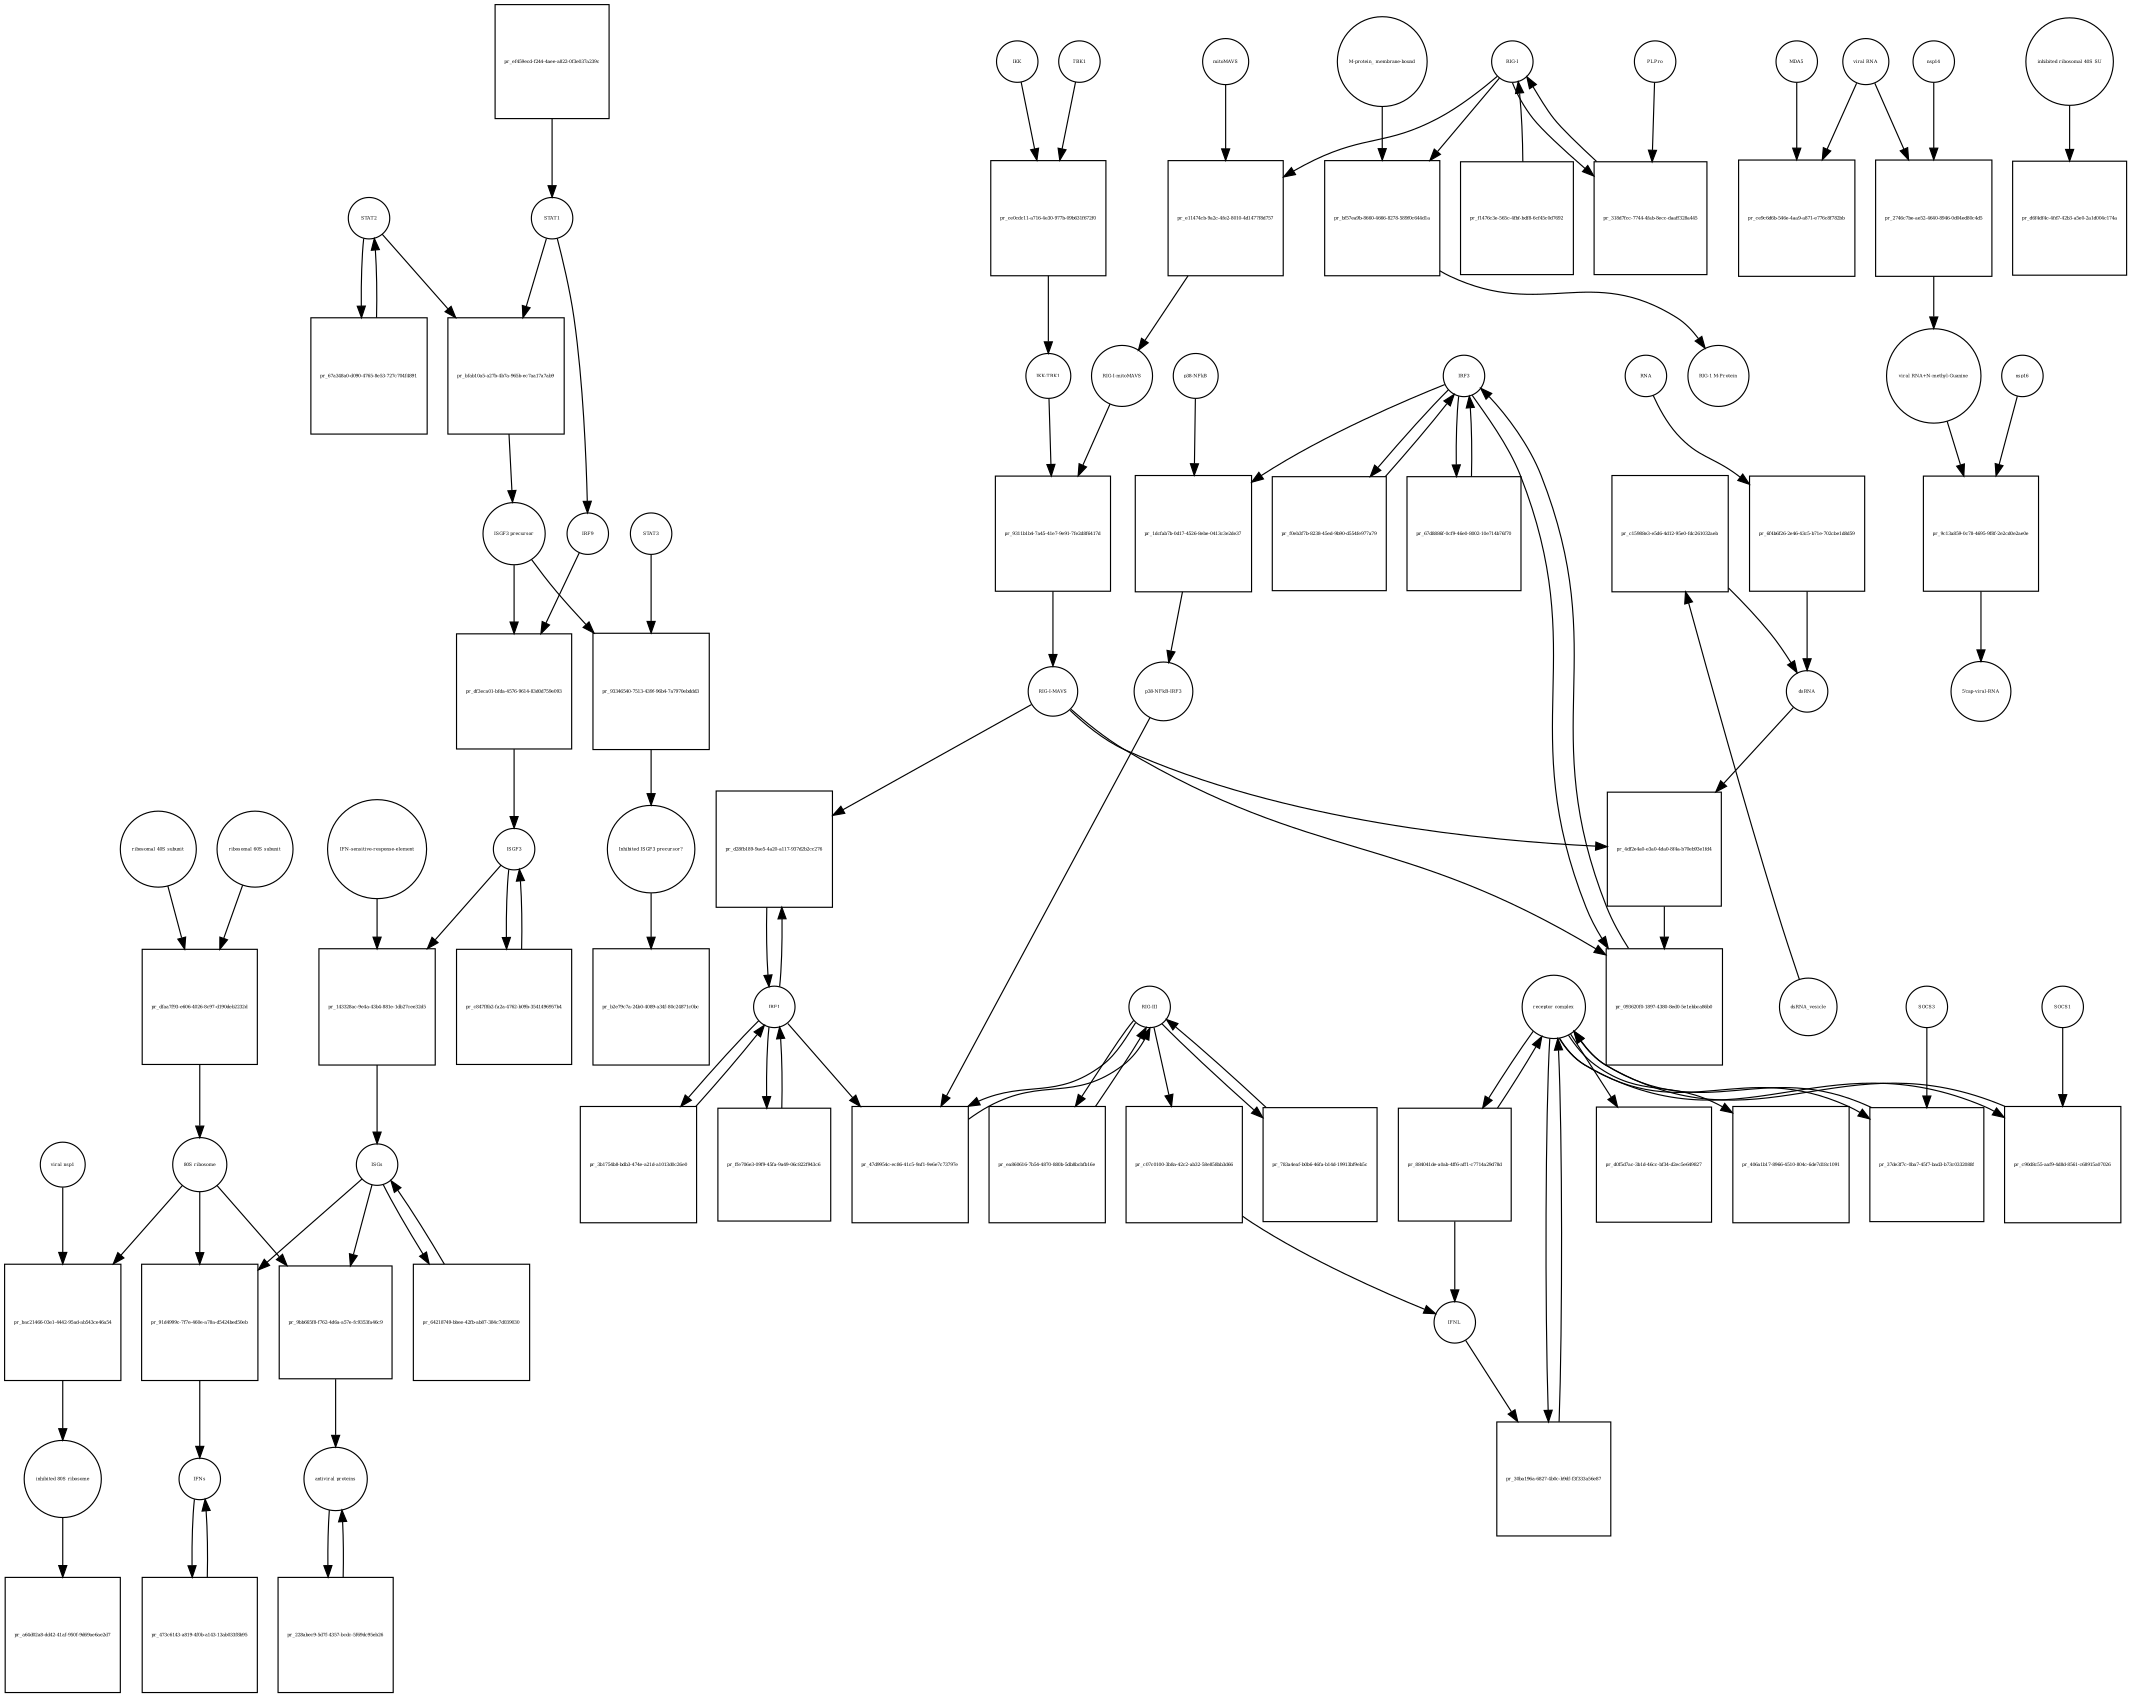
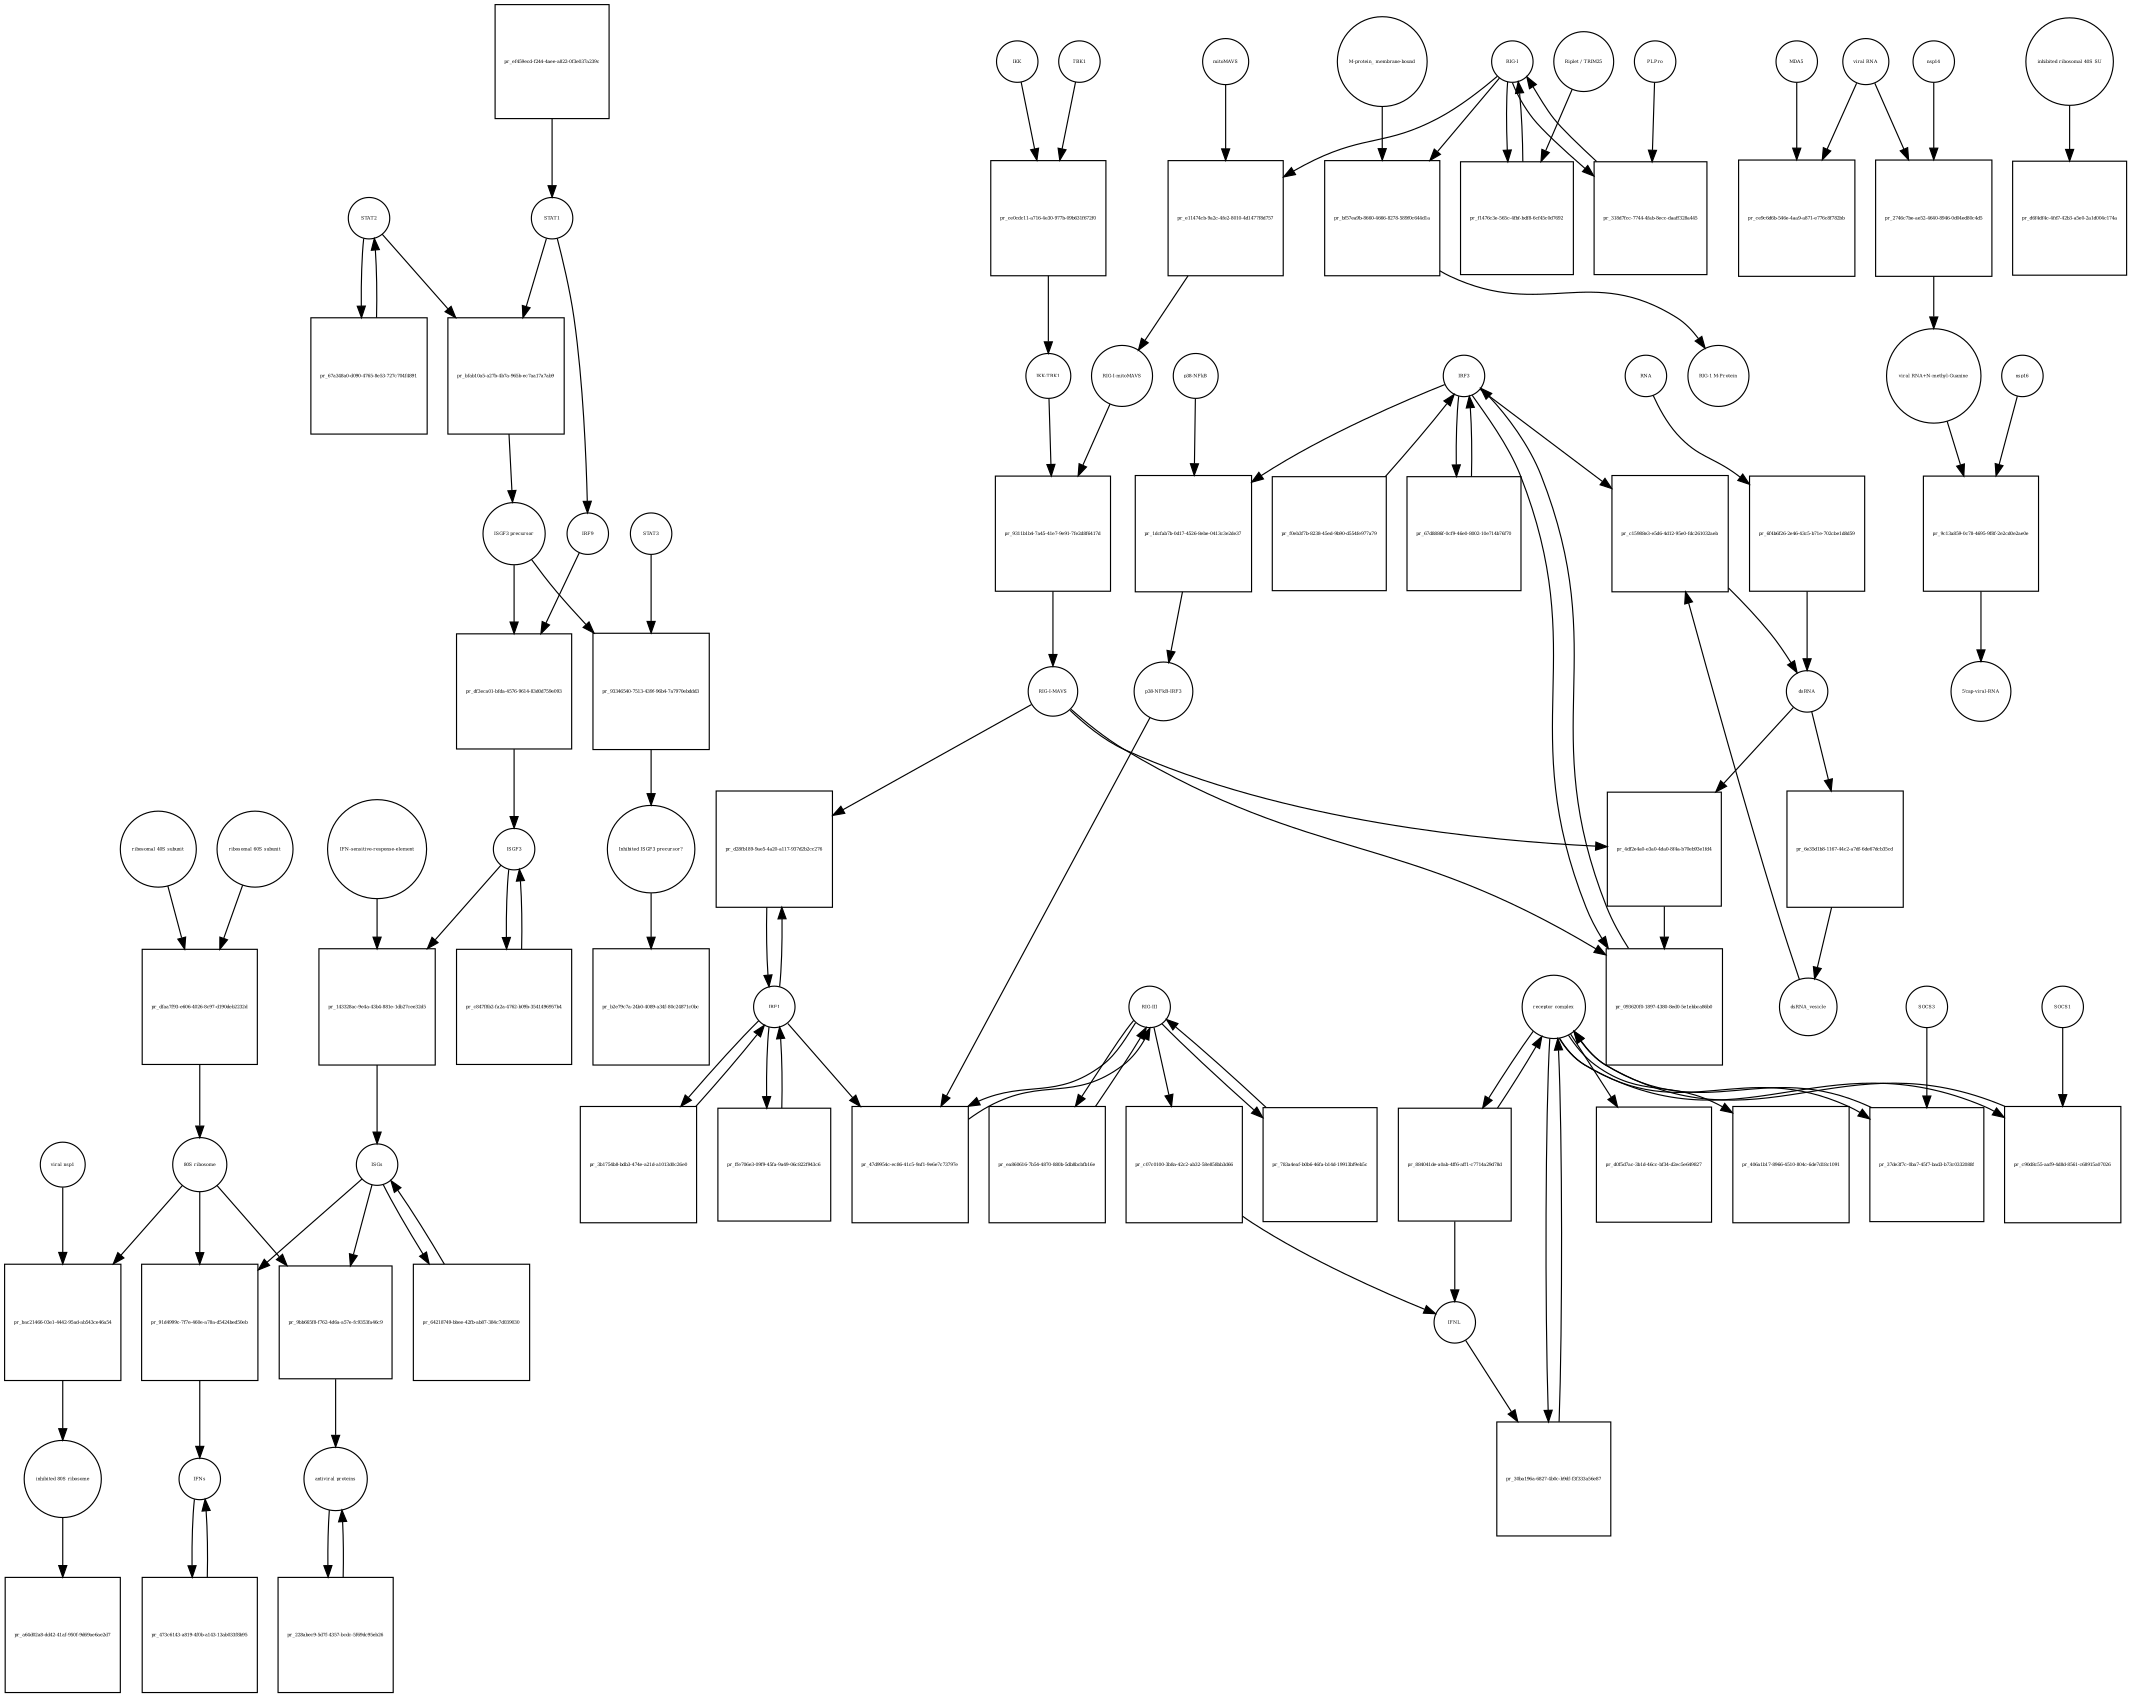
node "Riplet / TRIM25": added
edge "RIG-I" -> "pr_f1476c3e-565c-4fbf-bdf8-6cf45c0d7692": added
edge "IRF3" -> "pr_f0eb3f7b-8238-45ed-9b90-d554fe977a79": now "IRF3" -> "pr_c15988e3-e5d6-4d12-95e0-fdc261032aeb"
node "pr_6e35d1b8-1167-44c2-a7df-6de67dcb35cd": added
